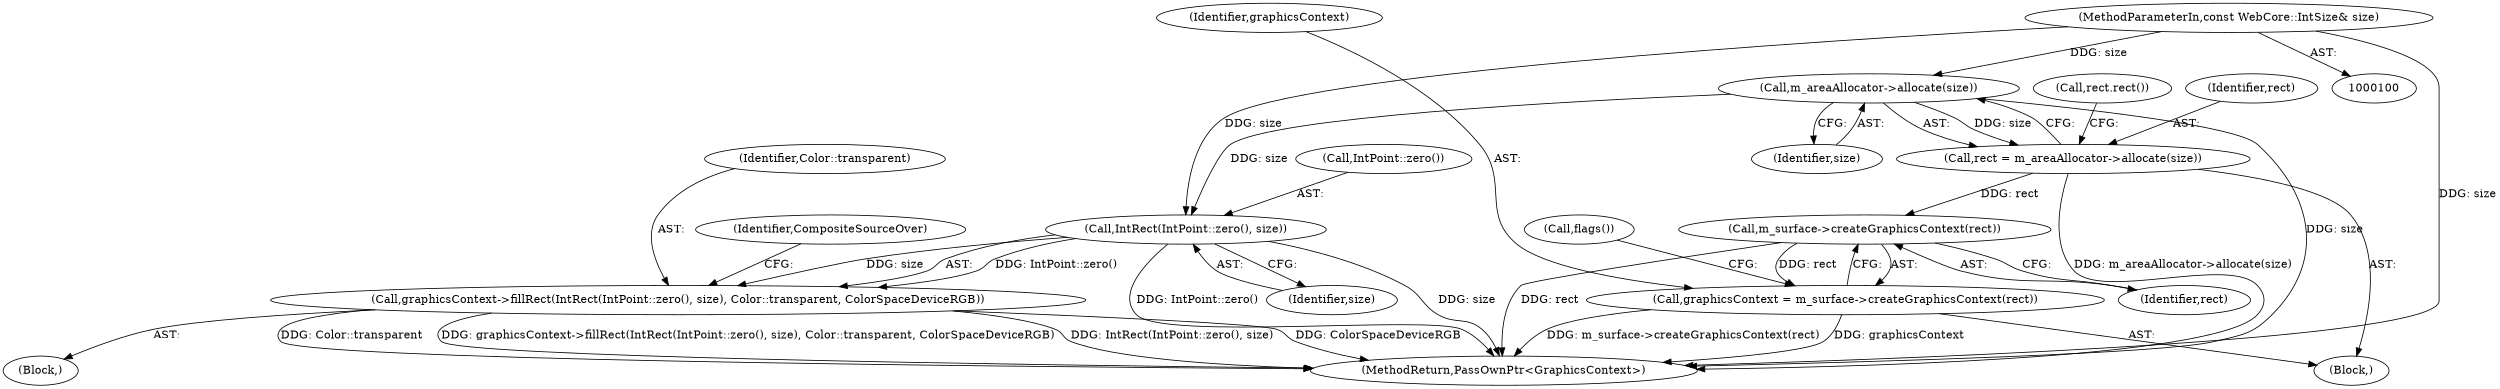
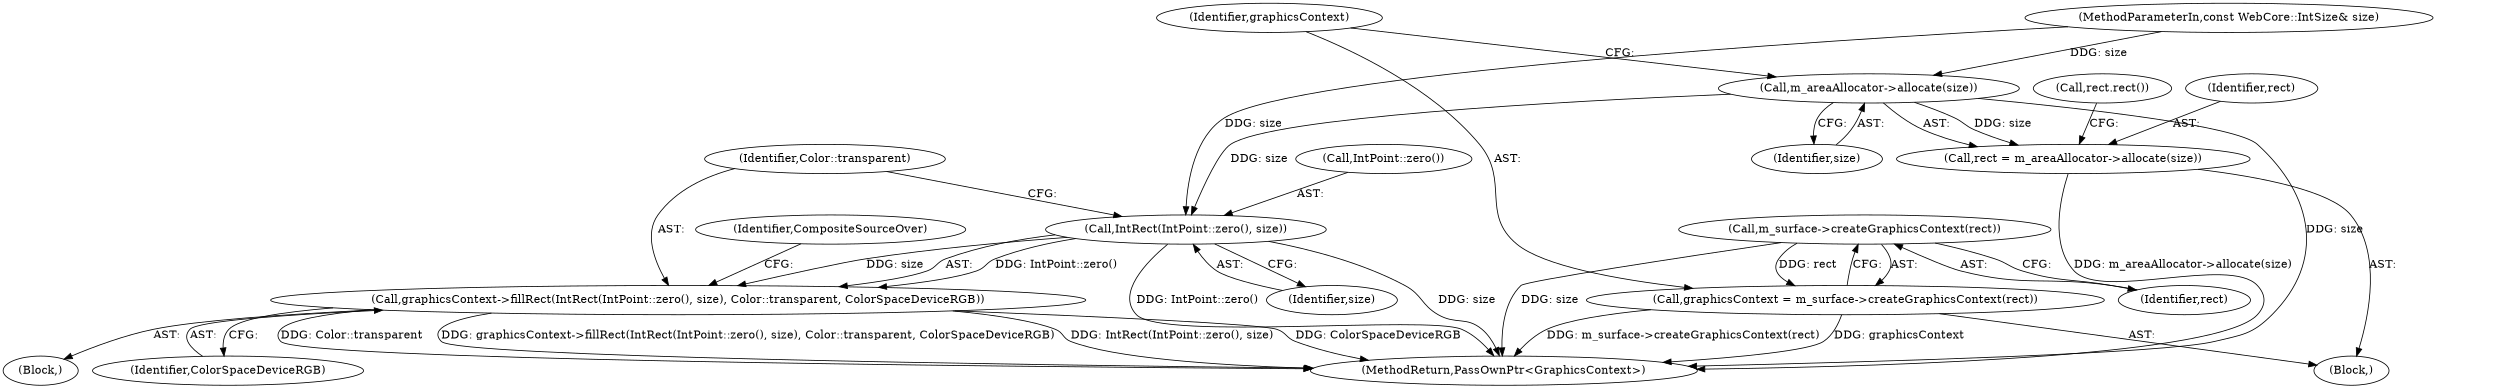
node "1000100": removed
edge "(Call,rect = m_areaAllocator->allocate(size))" -> "(Call,m_areaAllocator->allocate(size))": now "(Identifier,graphicsContext)" -> "(Call,m_areaAllocator->allocate(size))"
edge "(Identifier,Color::transparent)" -> "(Call,IntRect(IntPoint::zero(), size))": added, label "CFG:"
edge "(Call,rect = m_areaAllocator->allocate(size))" -> "(Call,m_surface->createGraphicsContext(rect))": removed, label "DDG: rect"
node "(Call,flags())": removed
edge "(Call,m_surface->createGraphicsContext(rect))" -> "(MethodReturn,PassOwnPtr<GraphicsContext>)": label "DDG: rect" -> "DDG: size"
edge "(MethodParameterIn,const WebCore::IntSize& size)" -> "(MethodReturn,PassOwnPtr<GraphicsContext>)": removed, label "DDG: size"
node "(Identifier,ColorSpaceDeviceRGB)": added
